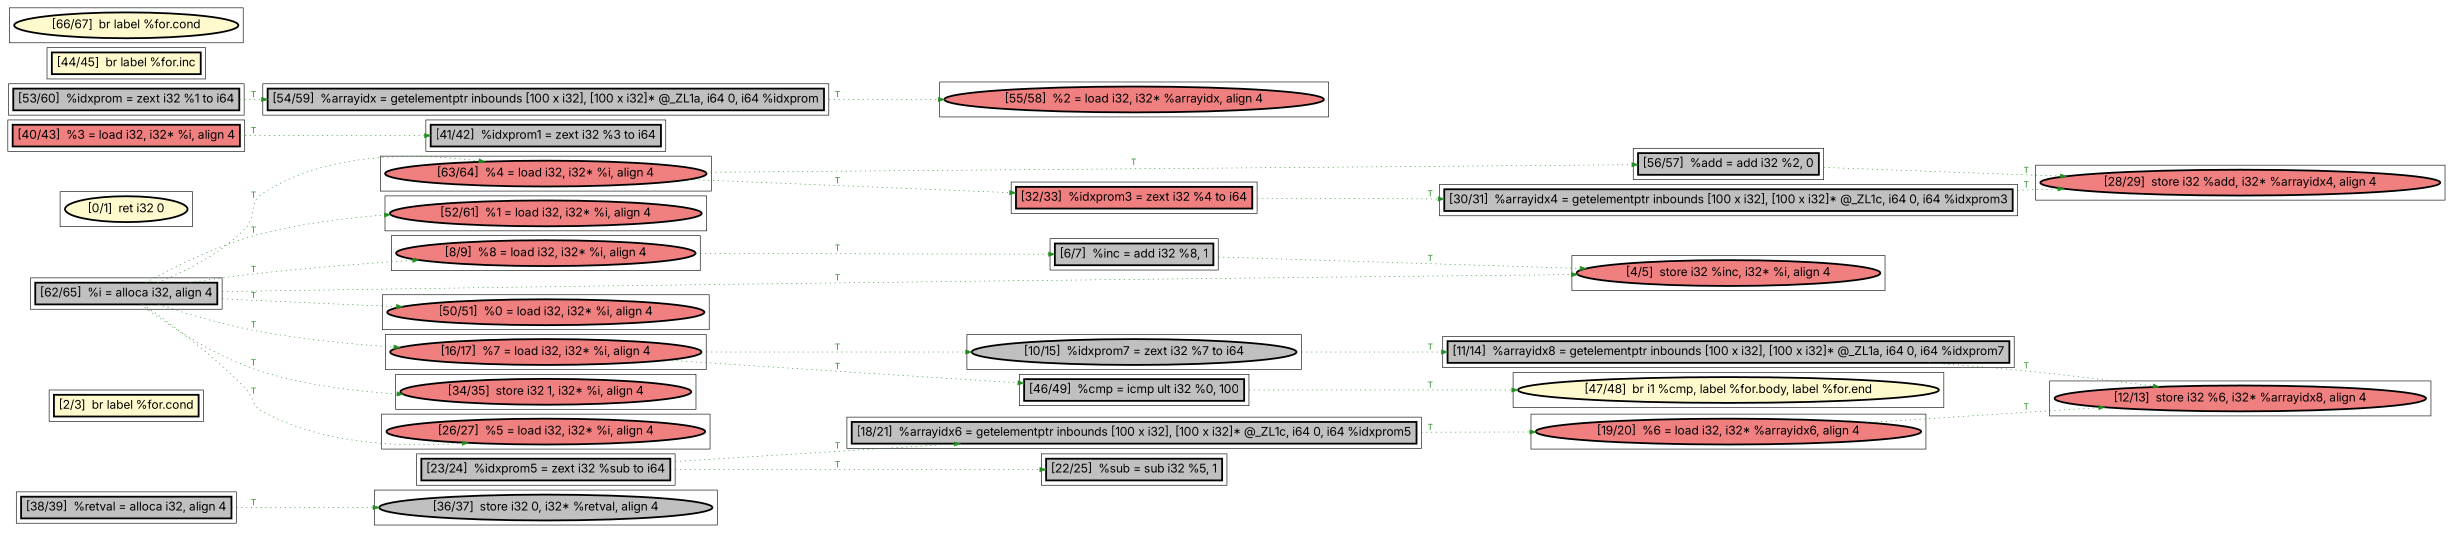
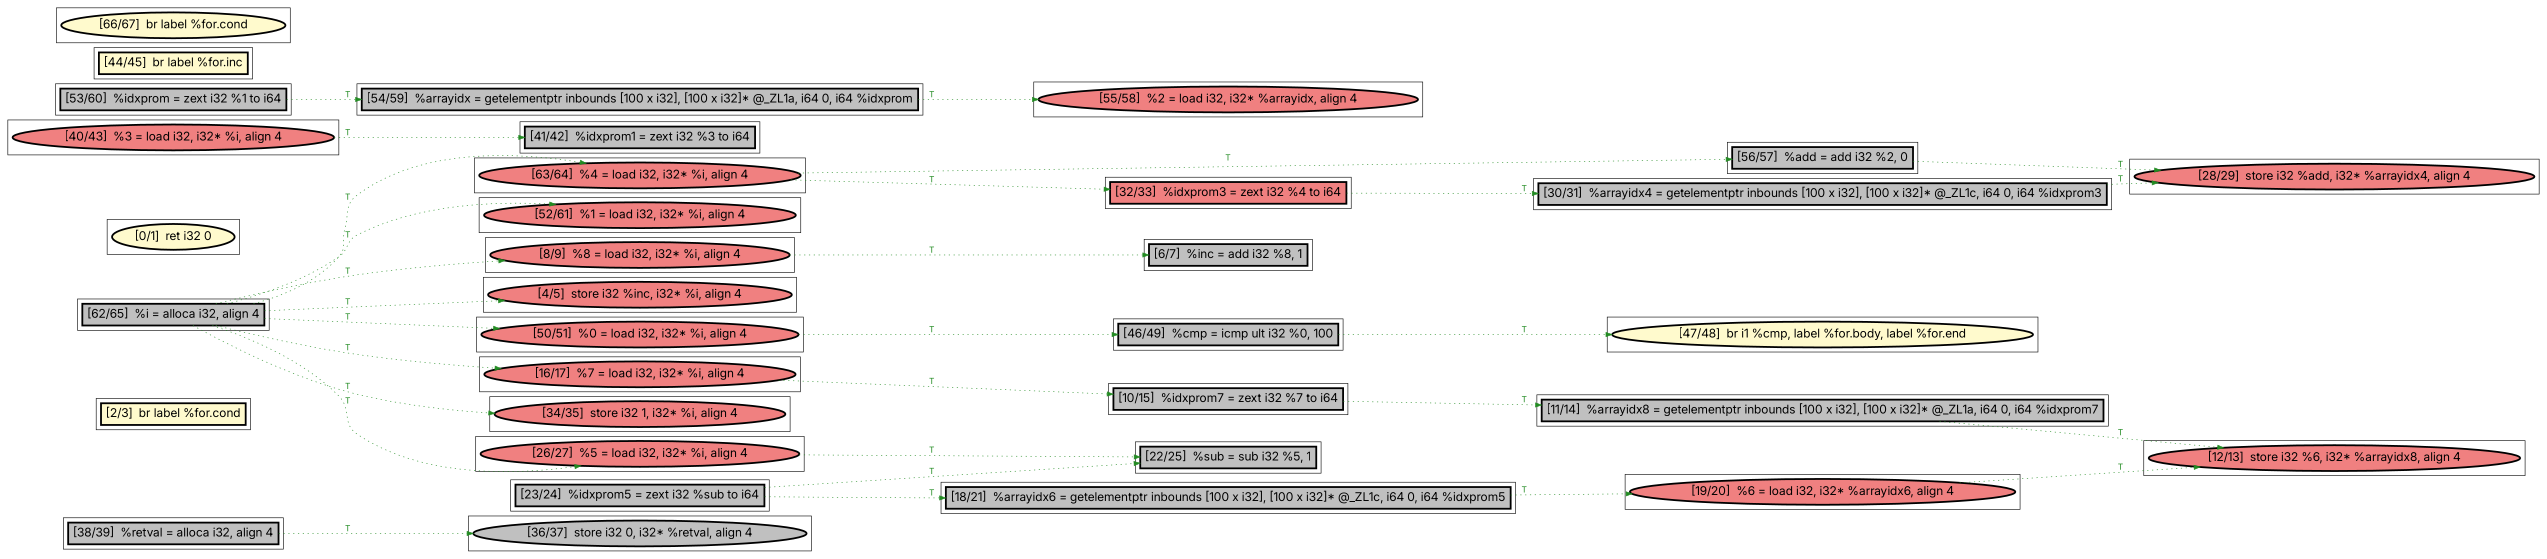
node "[40/43]  %3 = load i32, i32* %i, align 4": shape box -> ellipse
edge "[6/7]  %inc = add i32 %8, 1" -> "[4/5]  store i32 %inc, i32* %i, align 4": removed, label "T"
node "[10/15]  %idxprom7 = zext i32 %7 to i64": shape ellipse -> box
edge "[16/17]  %7 = load i32, i32* %i, align 4" -> "[46/49]  %cmp = icmp ult i32 %0, 100": now "[50/51]  %0 = load i32, i32* %i, align 4" -> "[46/49]  %cmp = icmp ult i32 %0, 100"
edge "[26/27]  %5 = load i32, i32* %i, align 4" -> "[22/25]  %sub = sub i32 %5, 1": added, label "T"
